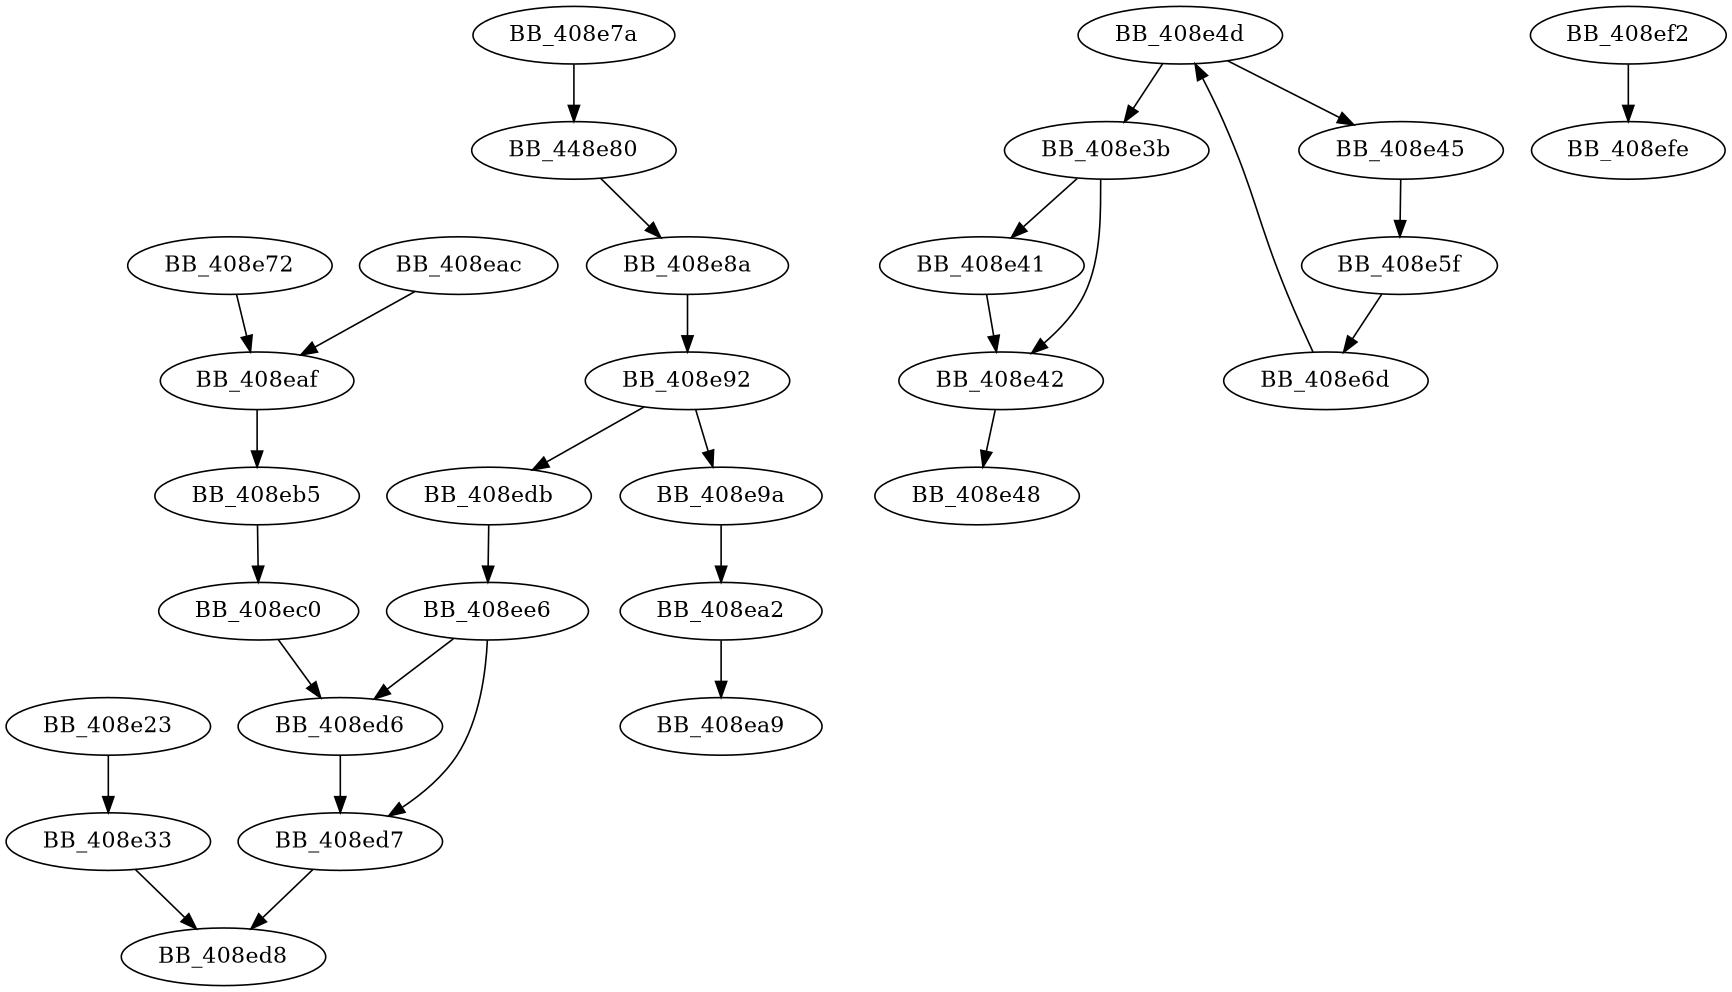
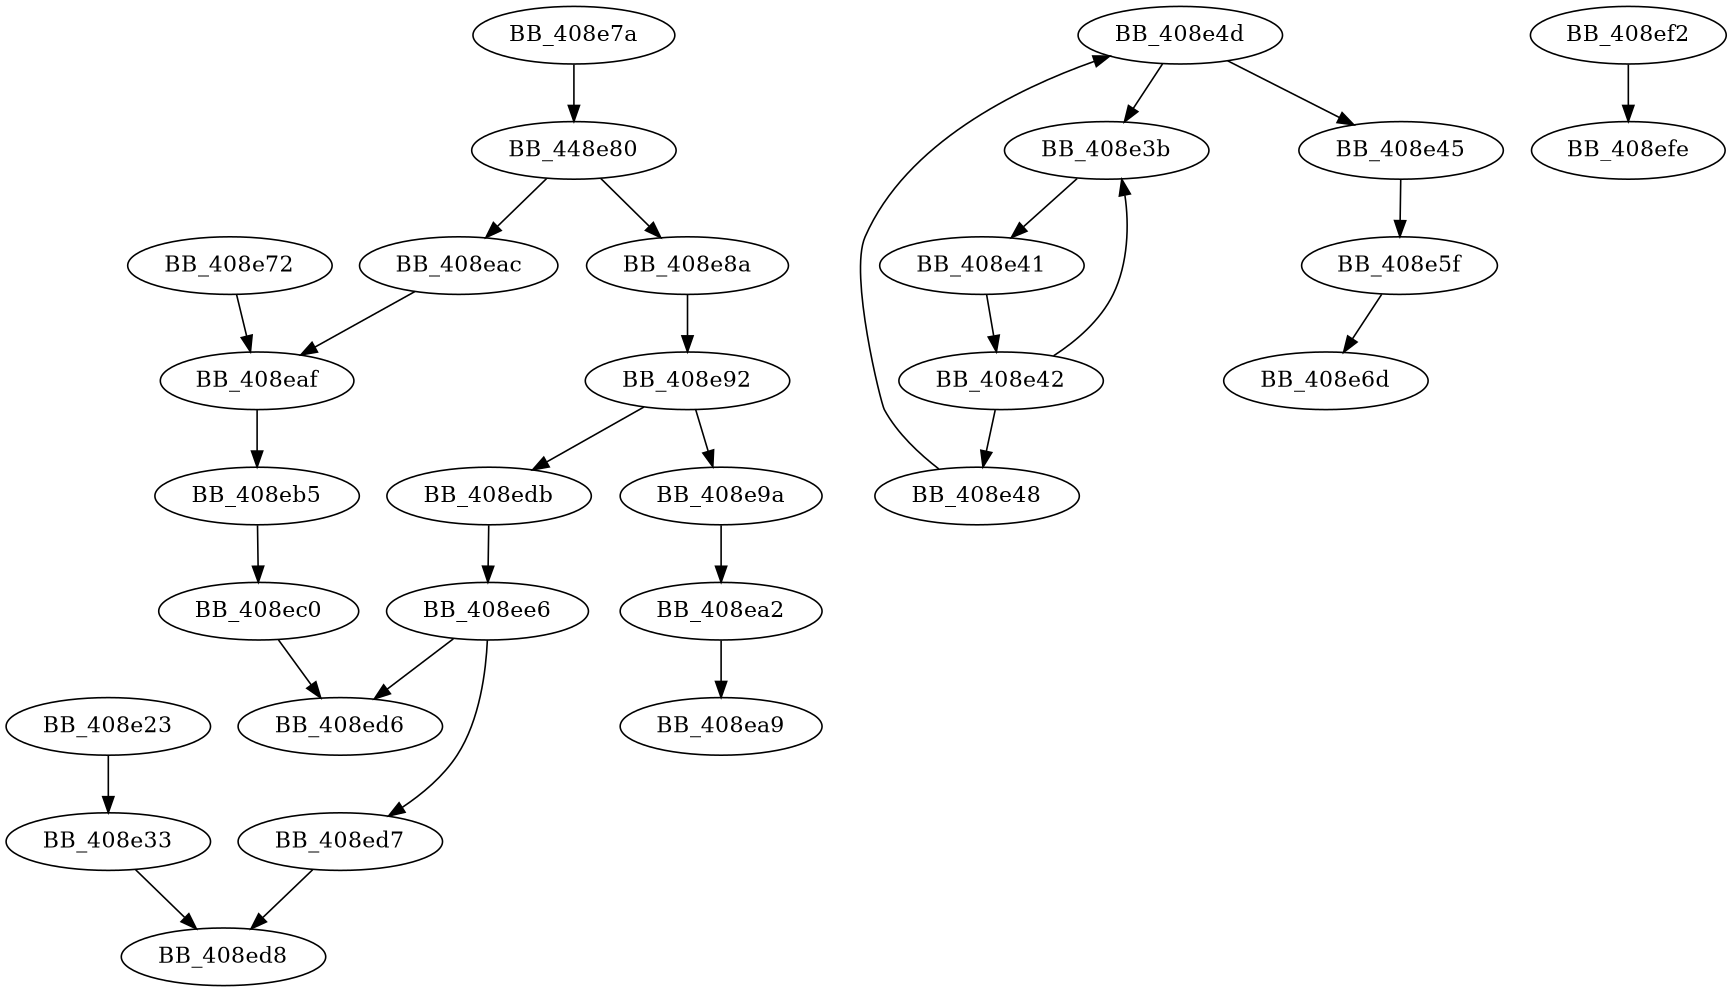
edge "BB_448e80" -> "BB_408eac": added
edge "BB_408e6d" -> "BB_408e4d": now "BB_408e48" -> "BB_408e4d"
edge "BB_408e3b" -> "BB_408e42": reversed
edge "BB_408ed6" -> "BB_408ed7": removed
